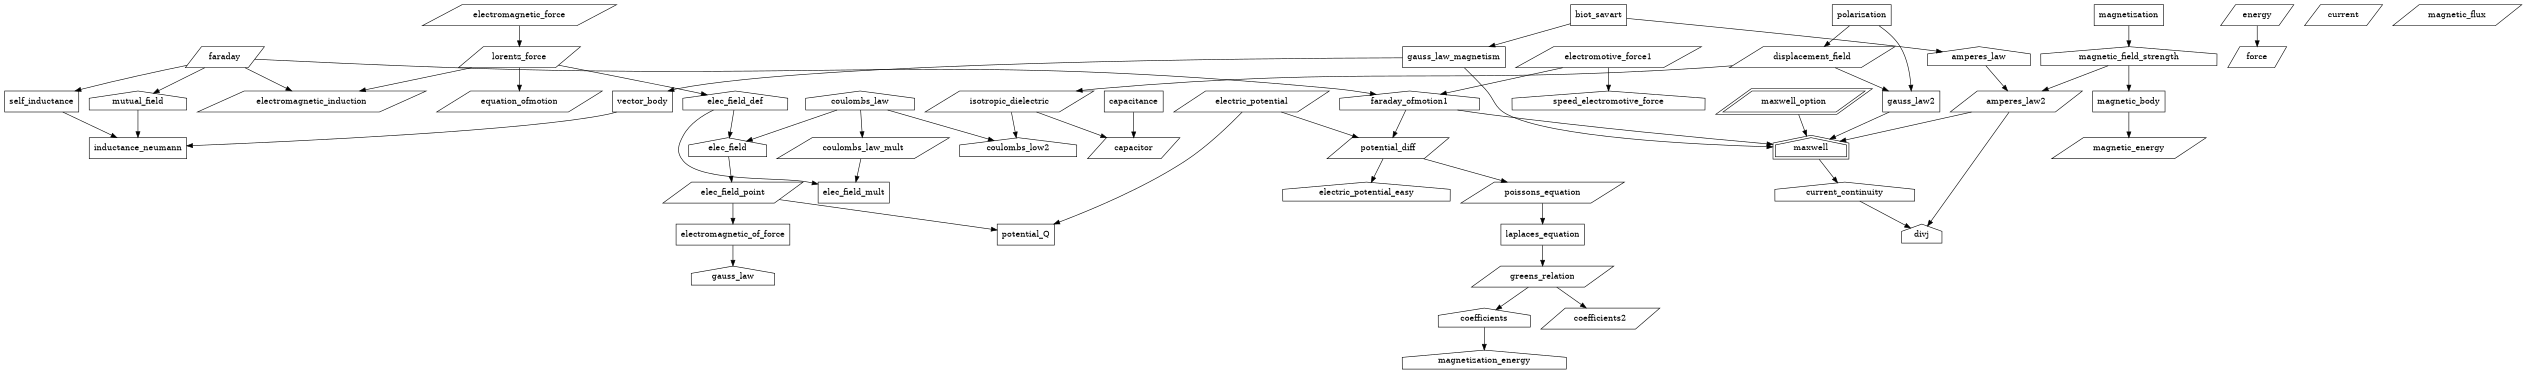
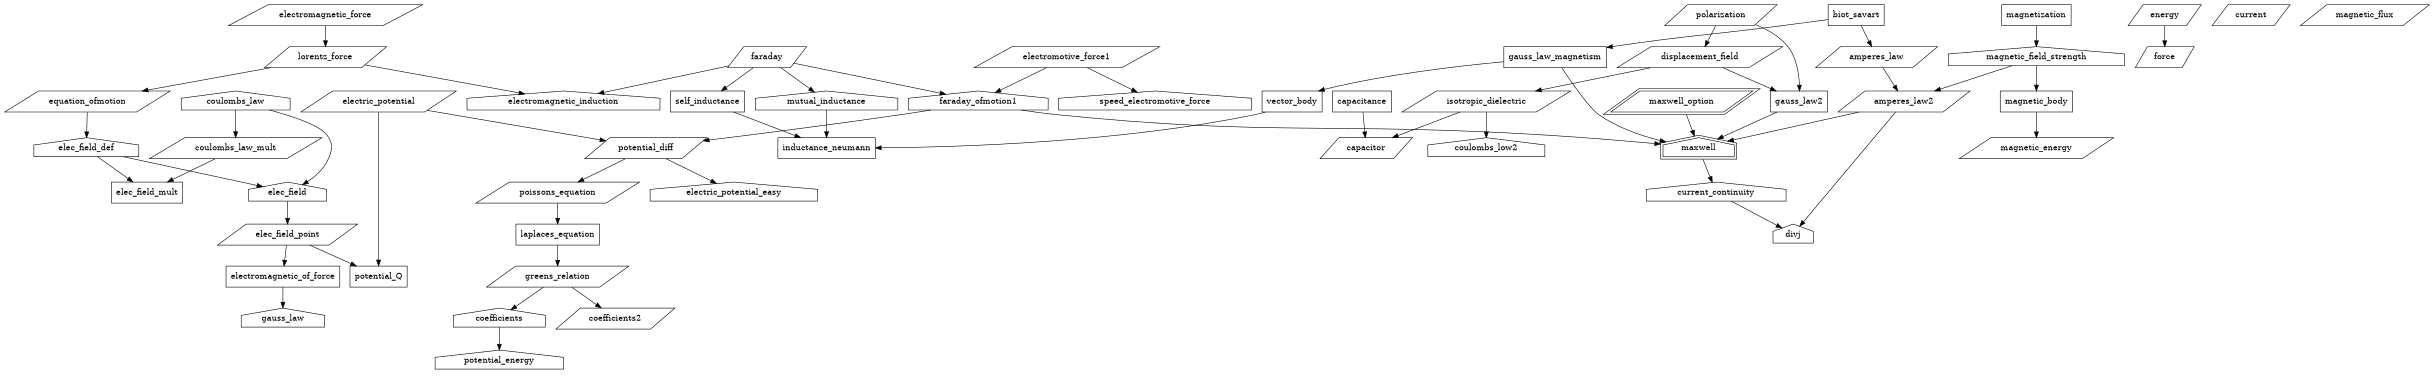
node "polarization": shape box -> parallelogram
node "amperes_law": shape house -> parallelogram
edge "lorentz_force" -> "elec_field_def": now "equation_ofmotion" -> "elec_field_def"
node "mutual_field": label "mutual_field" -> "mutual_inductance"
node "electromagnetic_induction": shape parallelogram -> house
edge "coulombs_law" -> "coulombs_low2": removed
node "magnetization_energy": label "magnetization_energy" -> "potential_energy"
